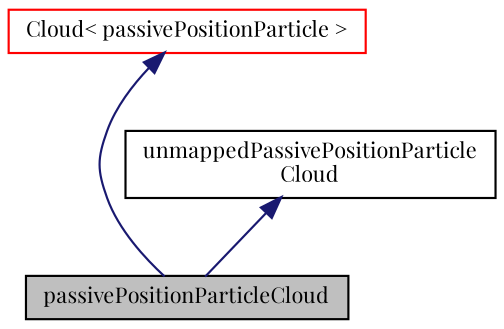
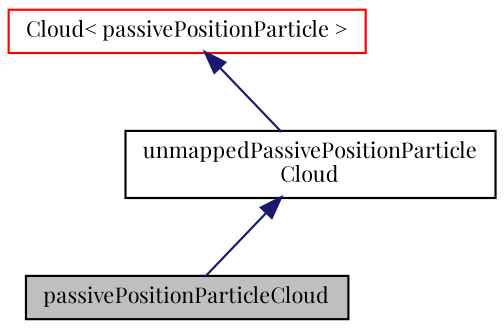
edge "passivePositionParticleCloud" -> "Cloud< passivePositionParticle >": now "unmappedPassivePositionParticle Cloud" -> "Cloud< passivePositionParticle >"
